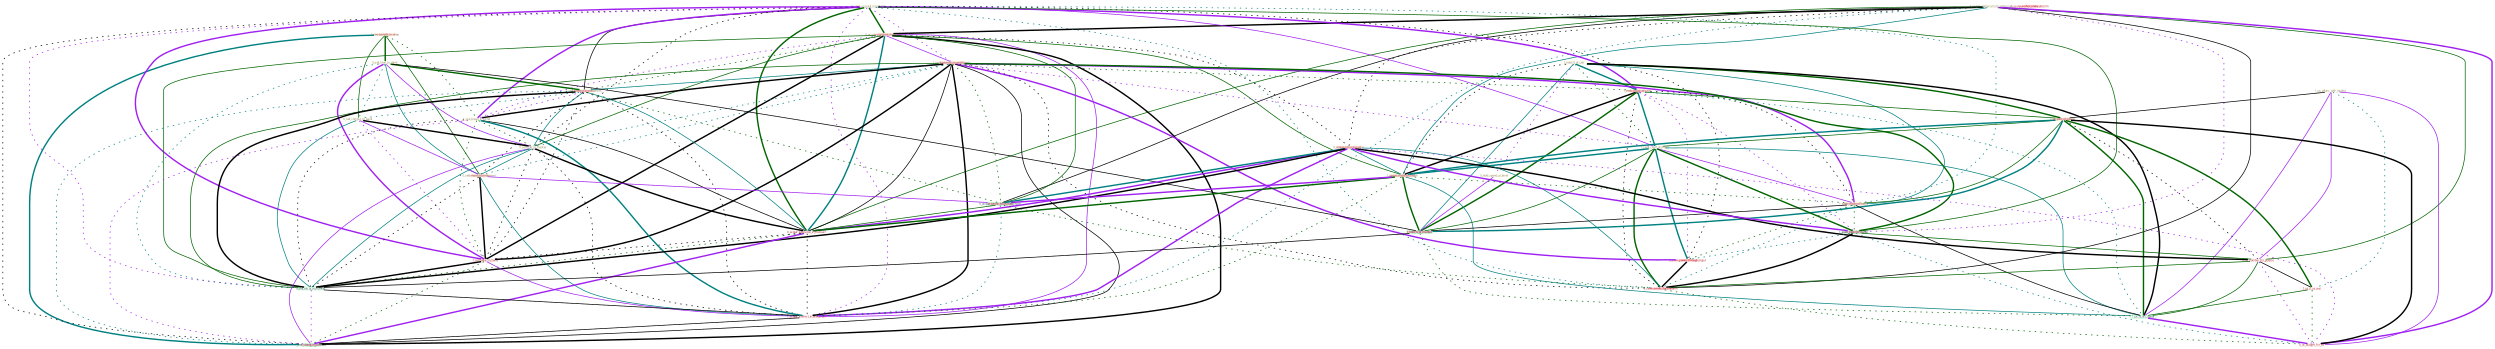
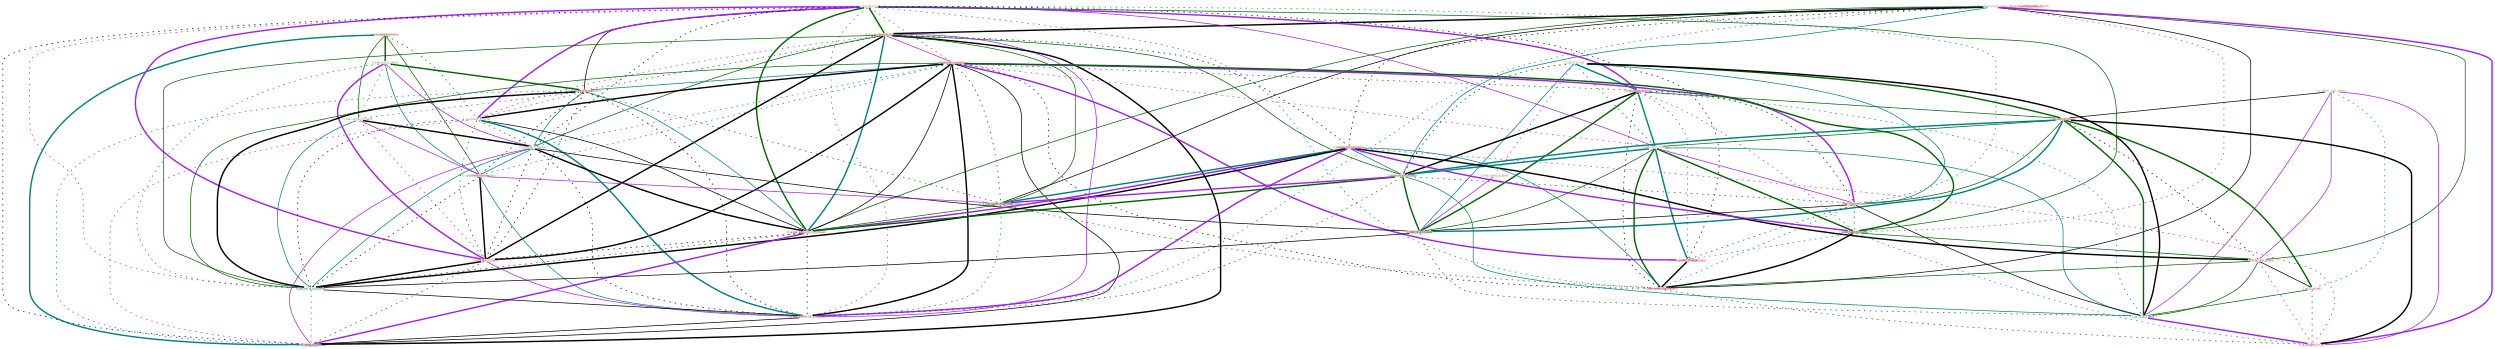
edge "0_sell_time_to_client" -- "1_hold_%_of_market": now "0_sell_milk_in_market" -- "1_hold_%_of_market"
